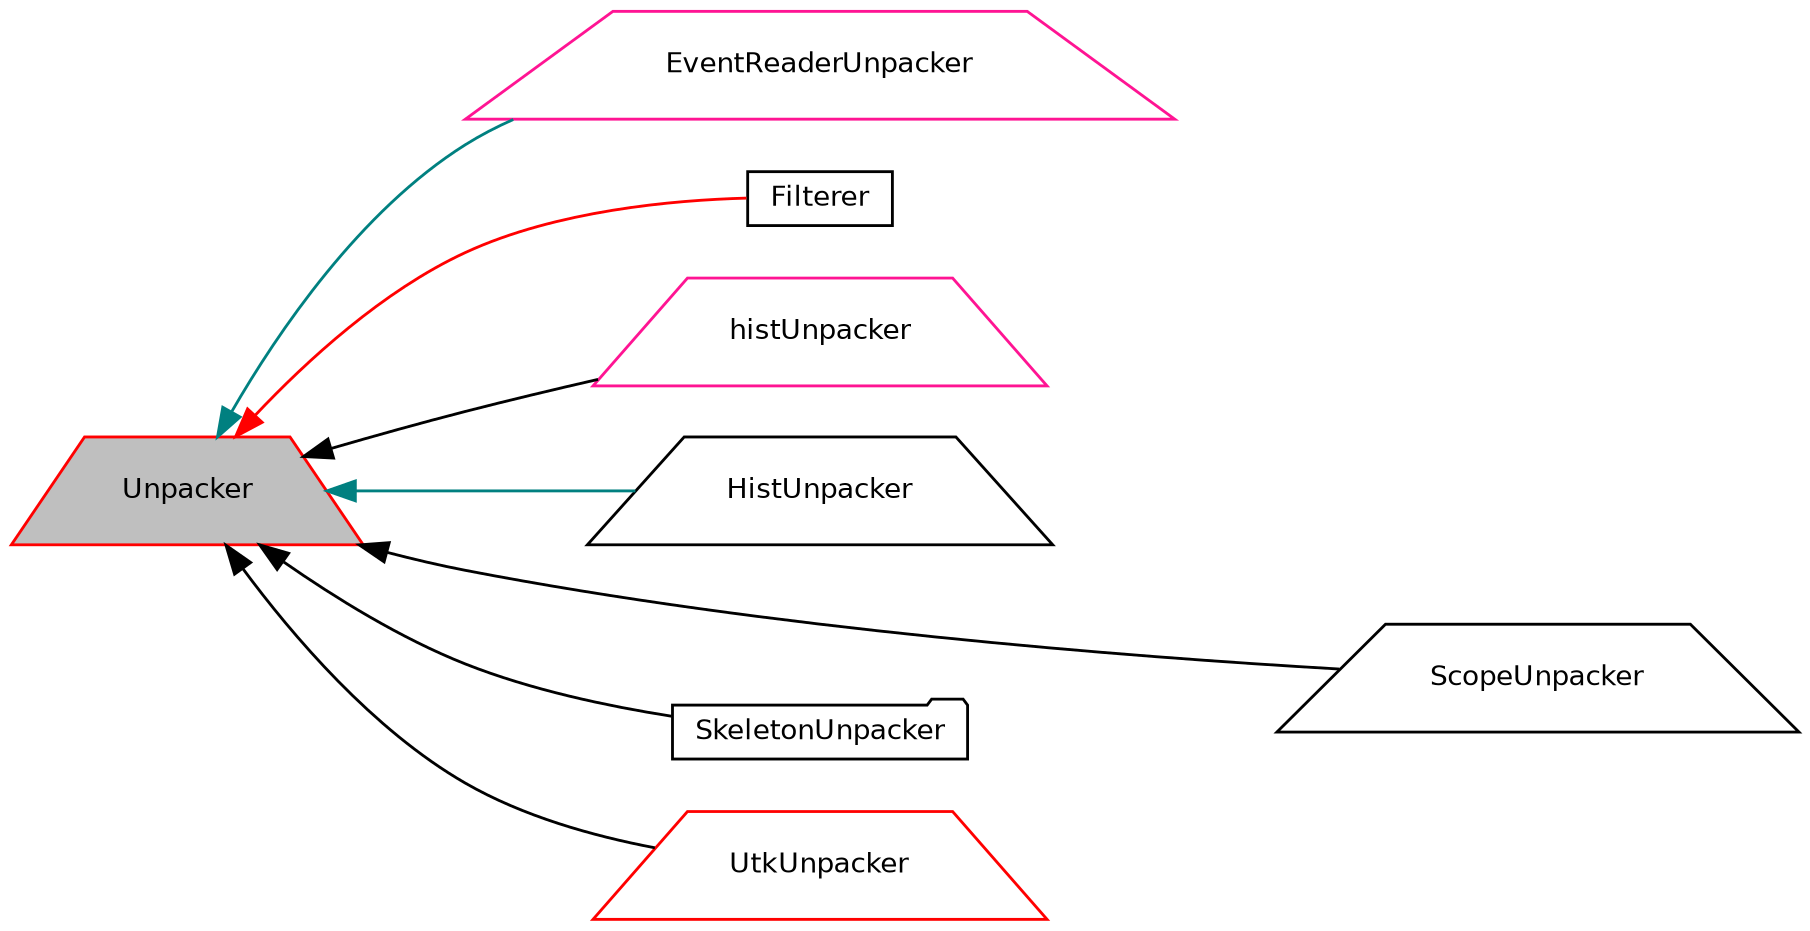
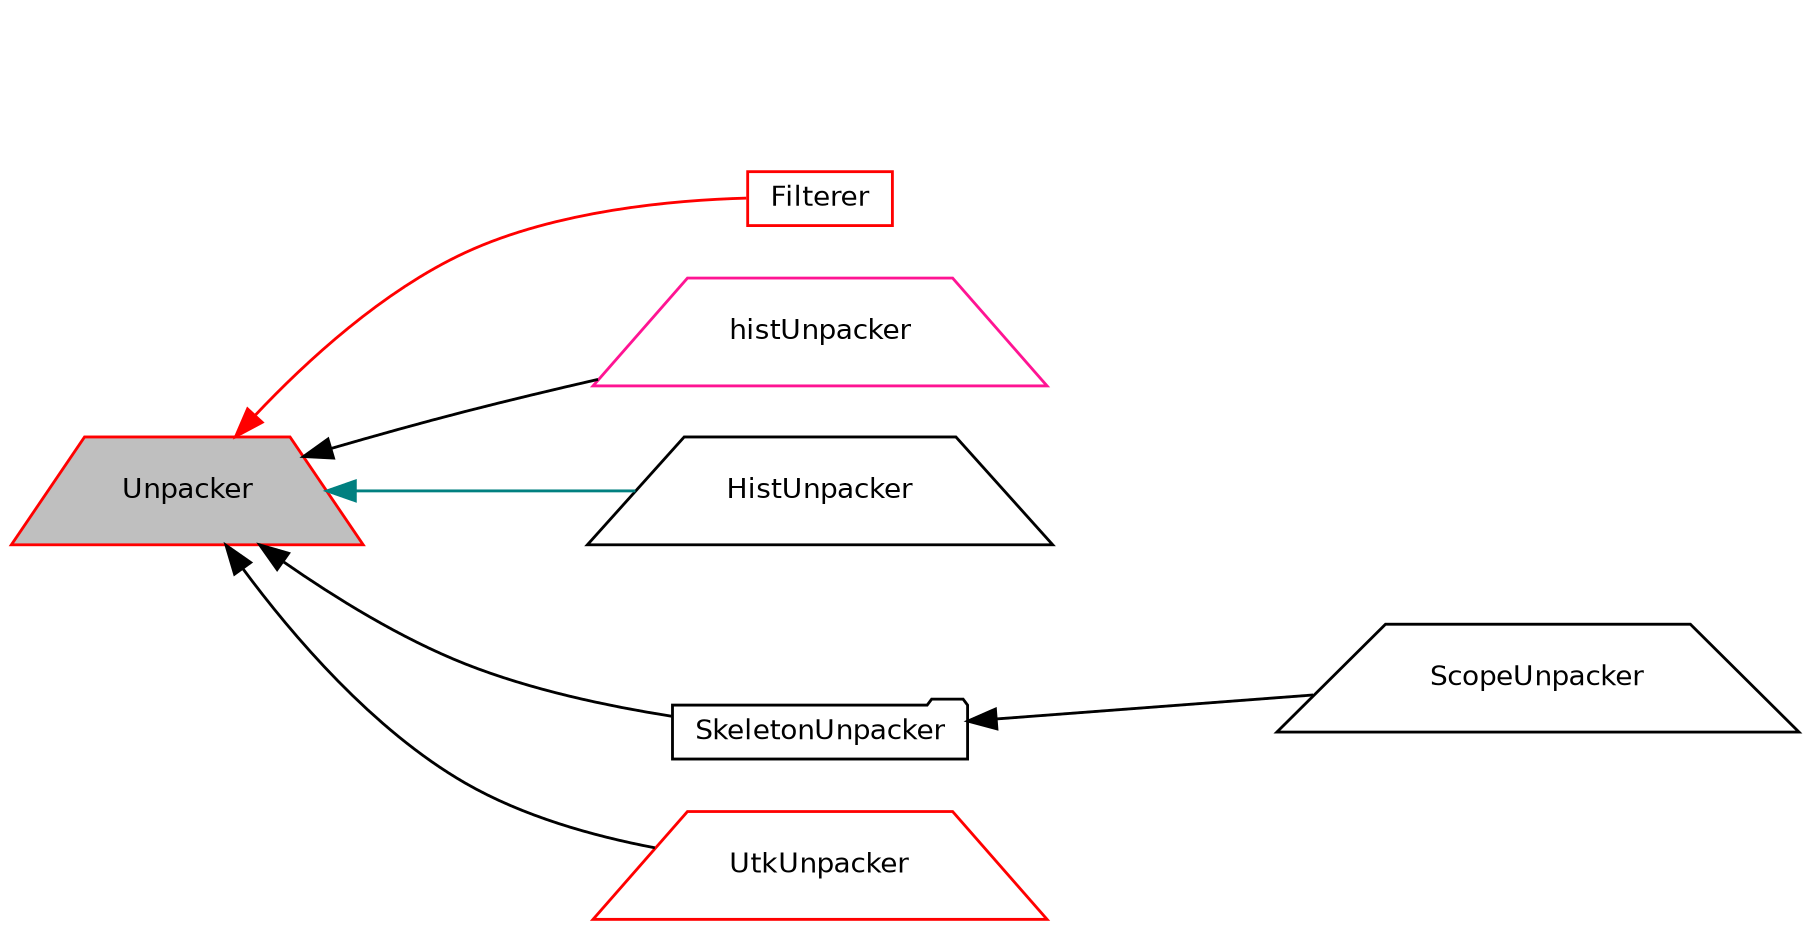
node "EventReaderUnpacker": removed
node "Filterer": color black -> red
edge "ScopeUnpacker" -> "Unpacker": now "ScopeUnpacker" -> "SkeletonUnpacker"
